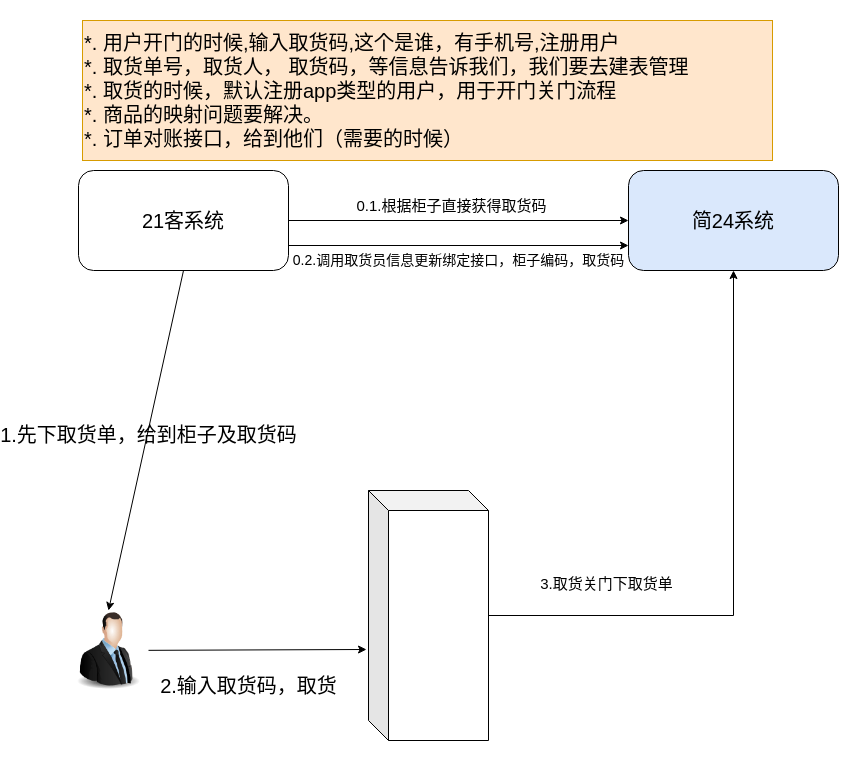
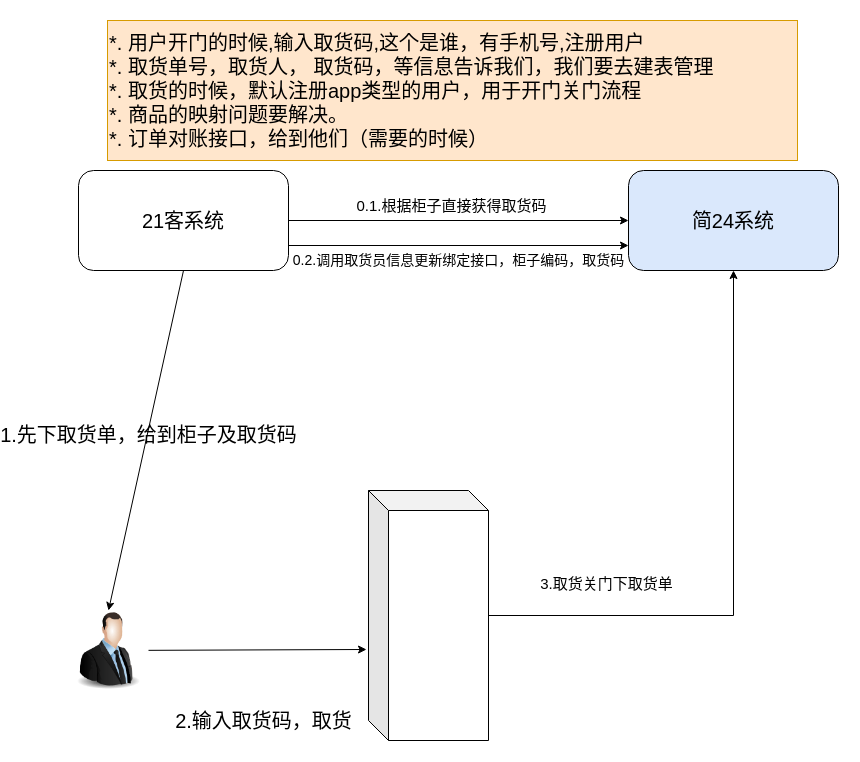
node "*. 用户开门的时候,输入取货码,这个是谁，有手机号,注册用户 *. 取货单号，取货人， 取货码，等信息告诉我们，我们要去建表管理 *. 取货的时候，默认注册app类型的用户，用于开门关门流程 *. 商品的映射问题要解决。 *. 订单对账接口，给到他们（需要的时候）": moved (428, 91) -> (453, 91)
node "2.输入取货码，取货": moved (249, 686) -> (264, 721)
